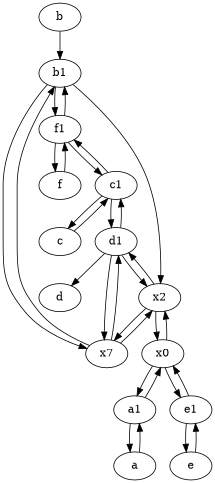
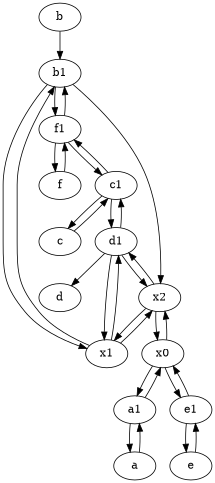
node "x7": label "x7" -> "x1"
